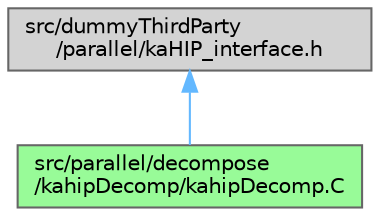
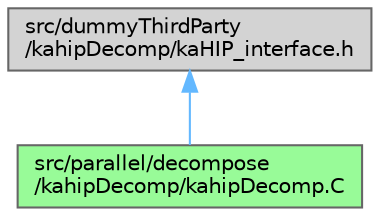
node "src/dummyThirdParty /parallel/kaHIP_interface.h": label "src/dummyThirdParty /parallel/kaHIP_interface.h" -> "src/dummyThirdParty /kahipDecomp/kaHIP_interface.h"
